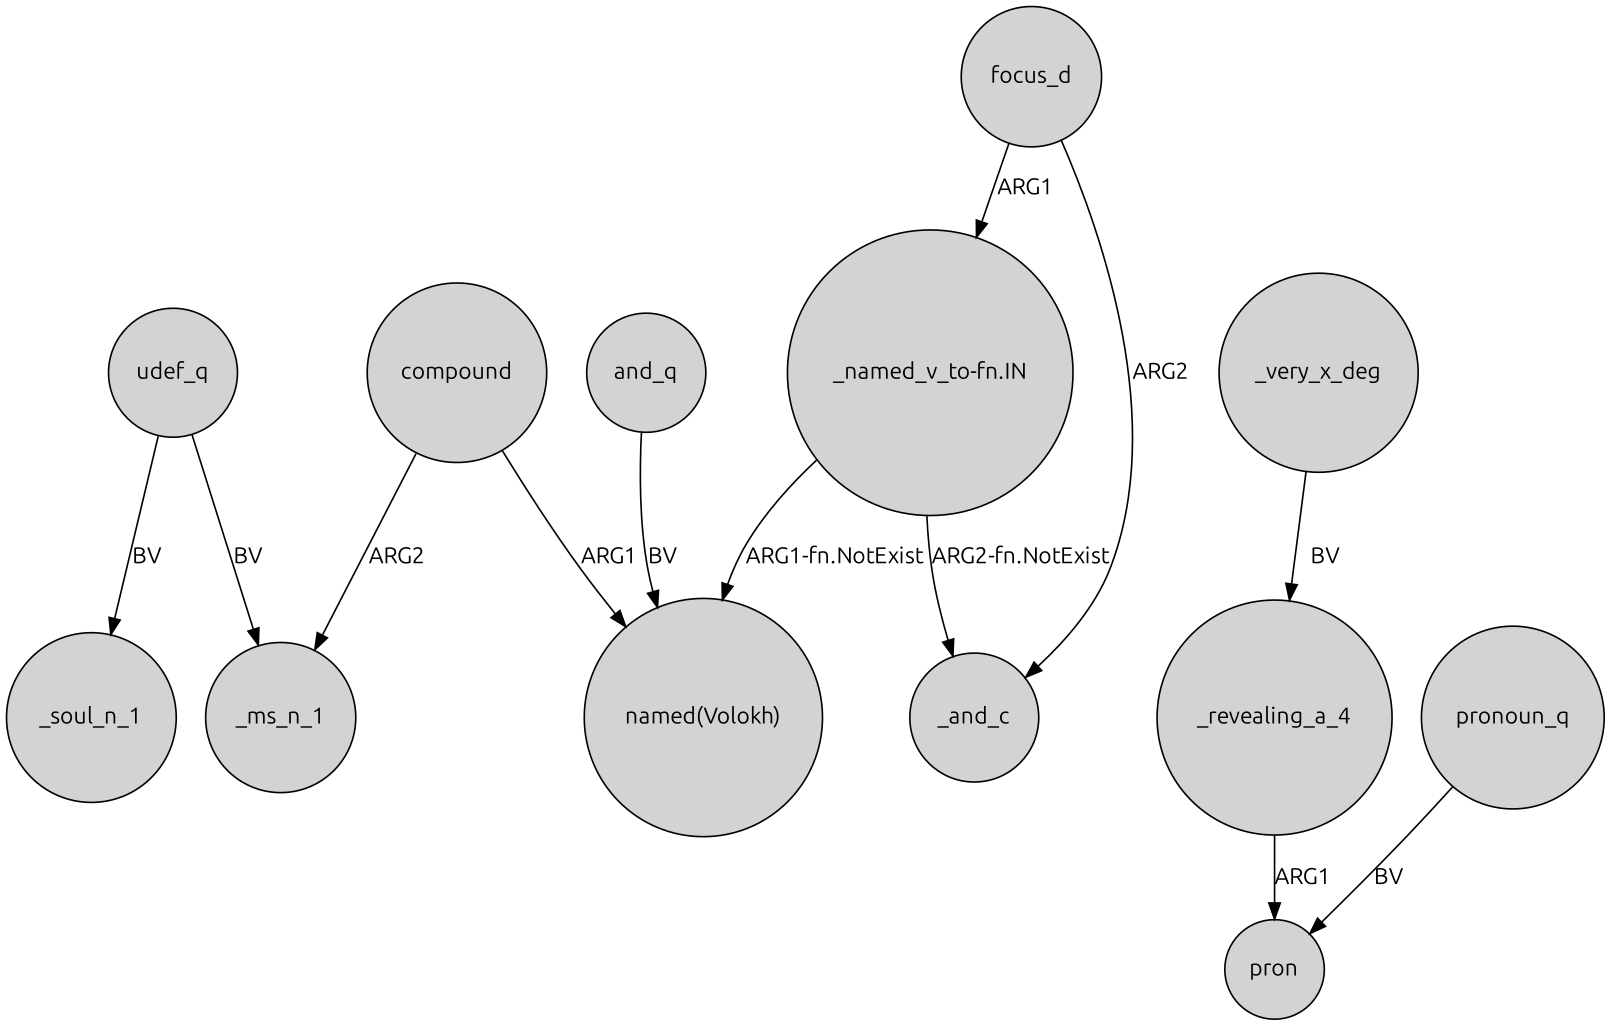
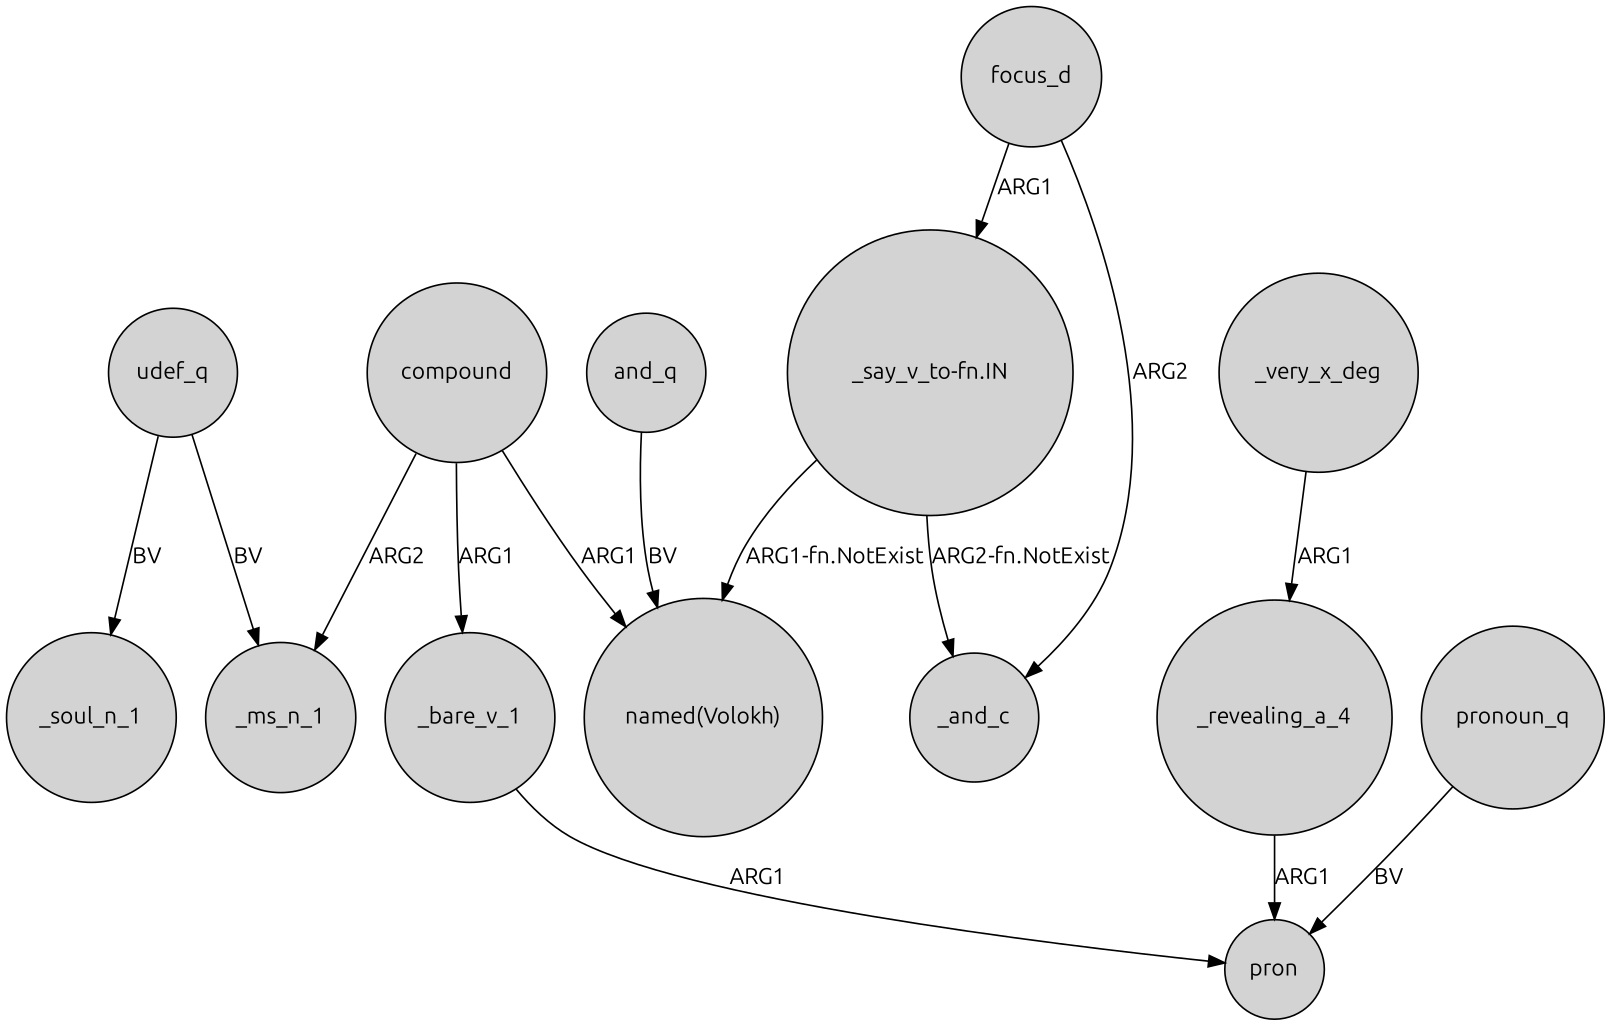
node "_named_v_to-fn.IN": label "_named_v_to-fn.IN" -> "_say_v_to-fn.IN"
edge "_very_x_deg" -> "_revealing_a_4": label "BV" -> "ARG1"
node "_bare_v_1": added
